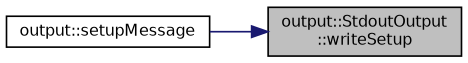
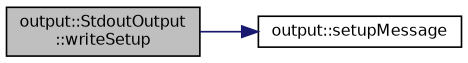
edge "output::setupMessage" -> "output::StdoutOutput ::writeSetup": reversed
